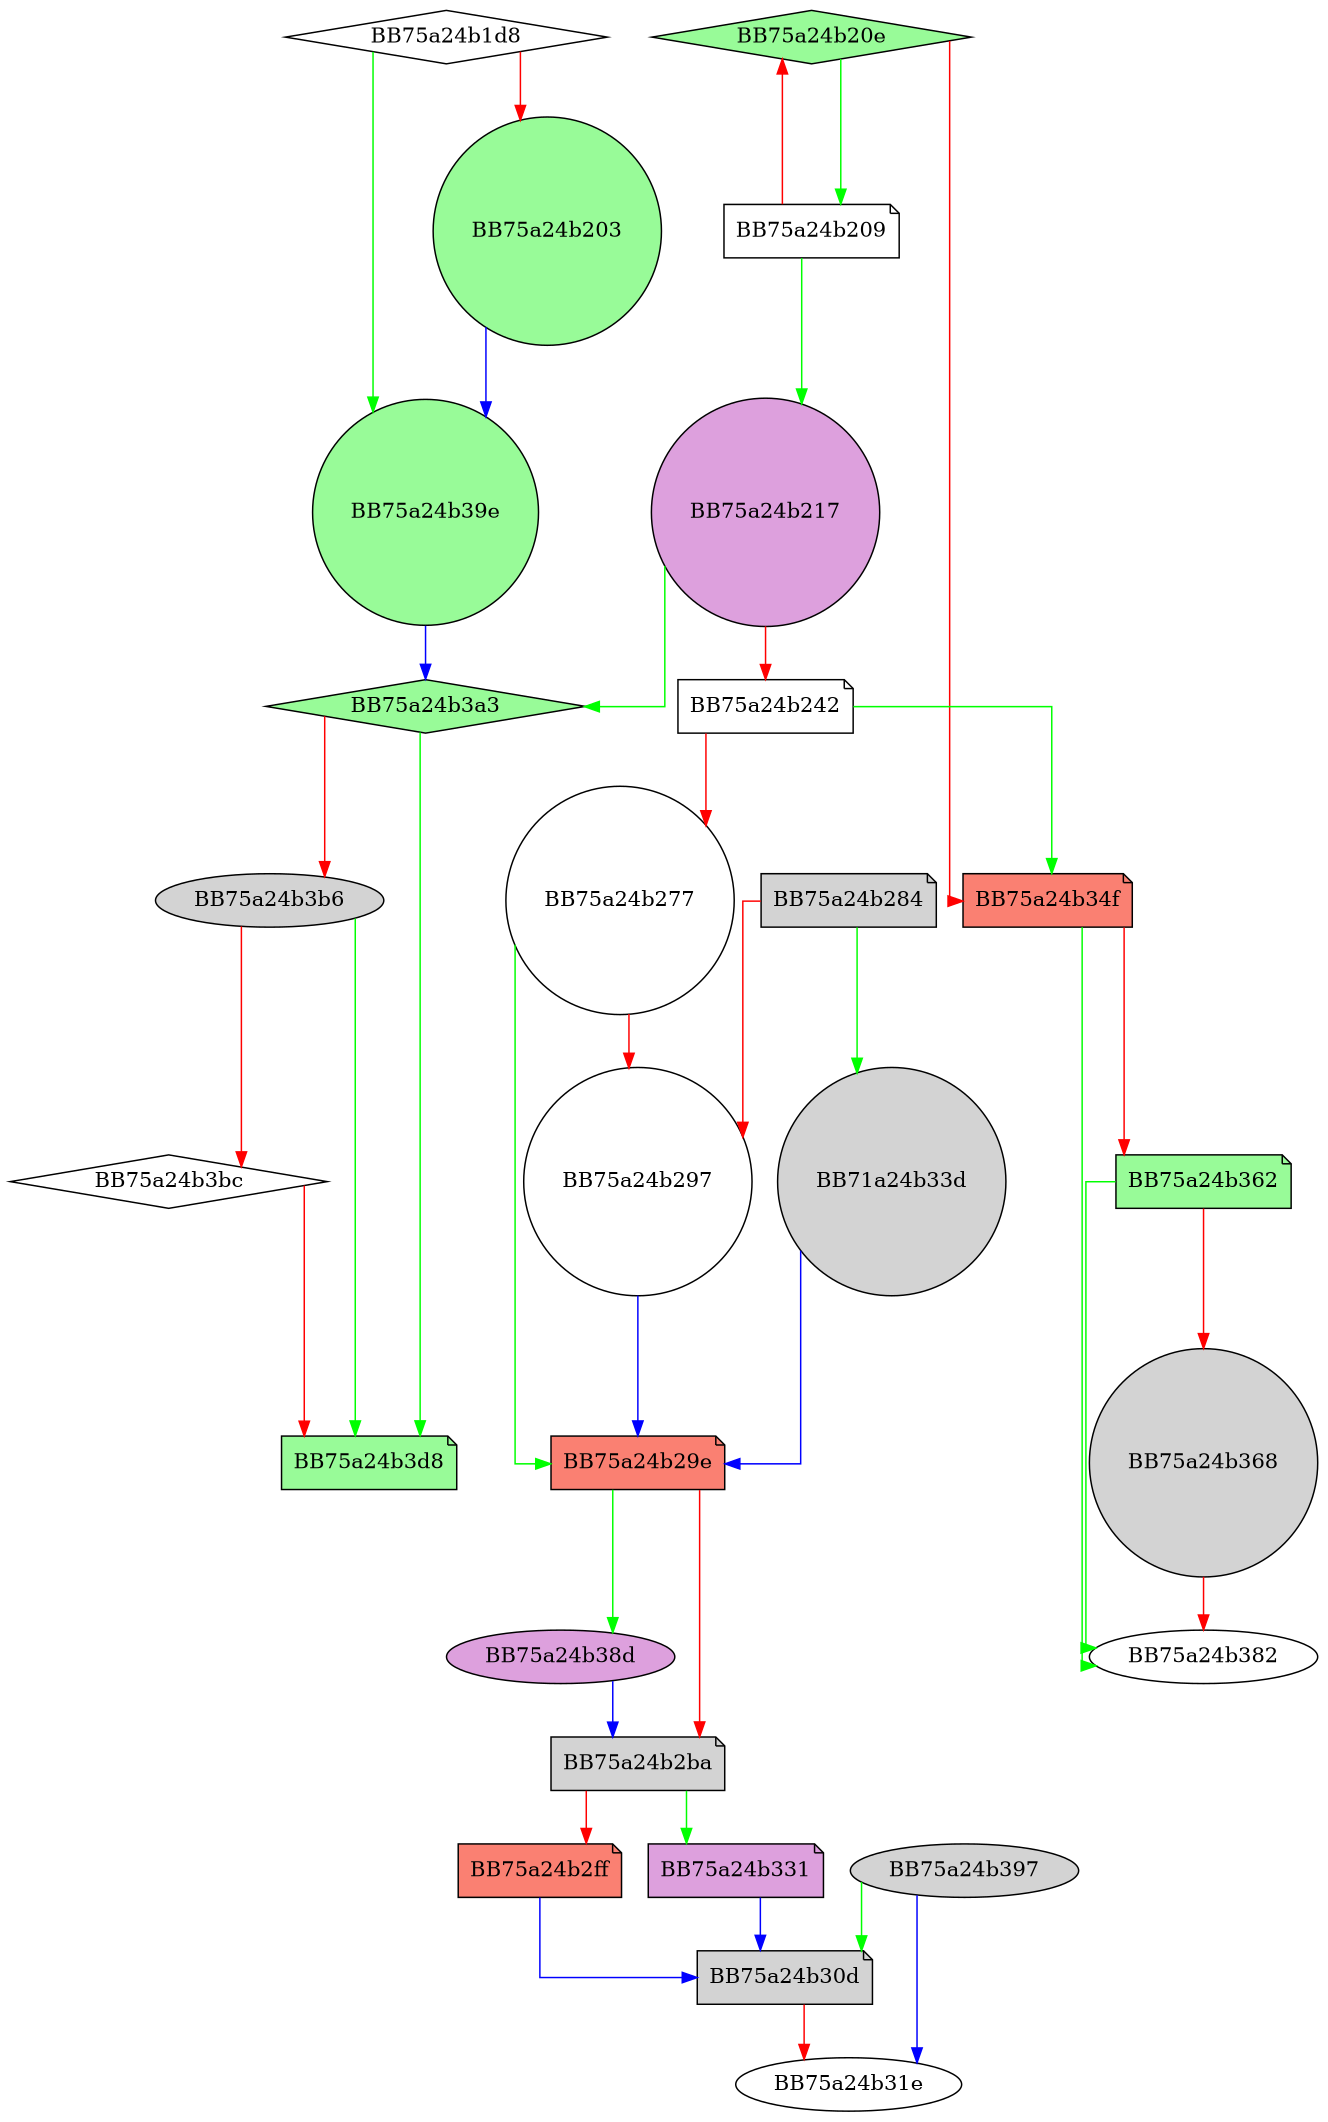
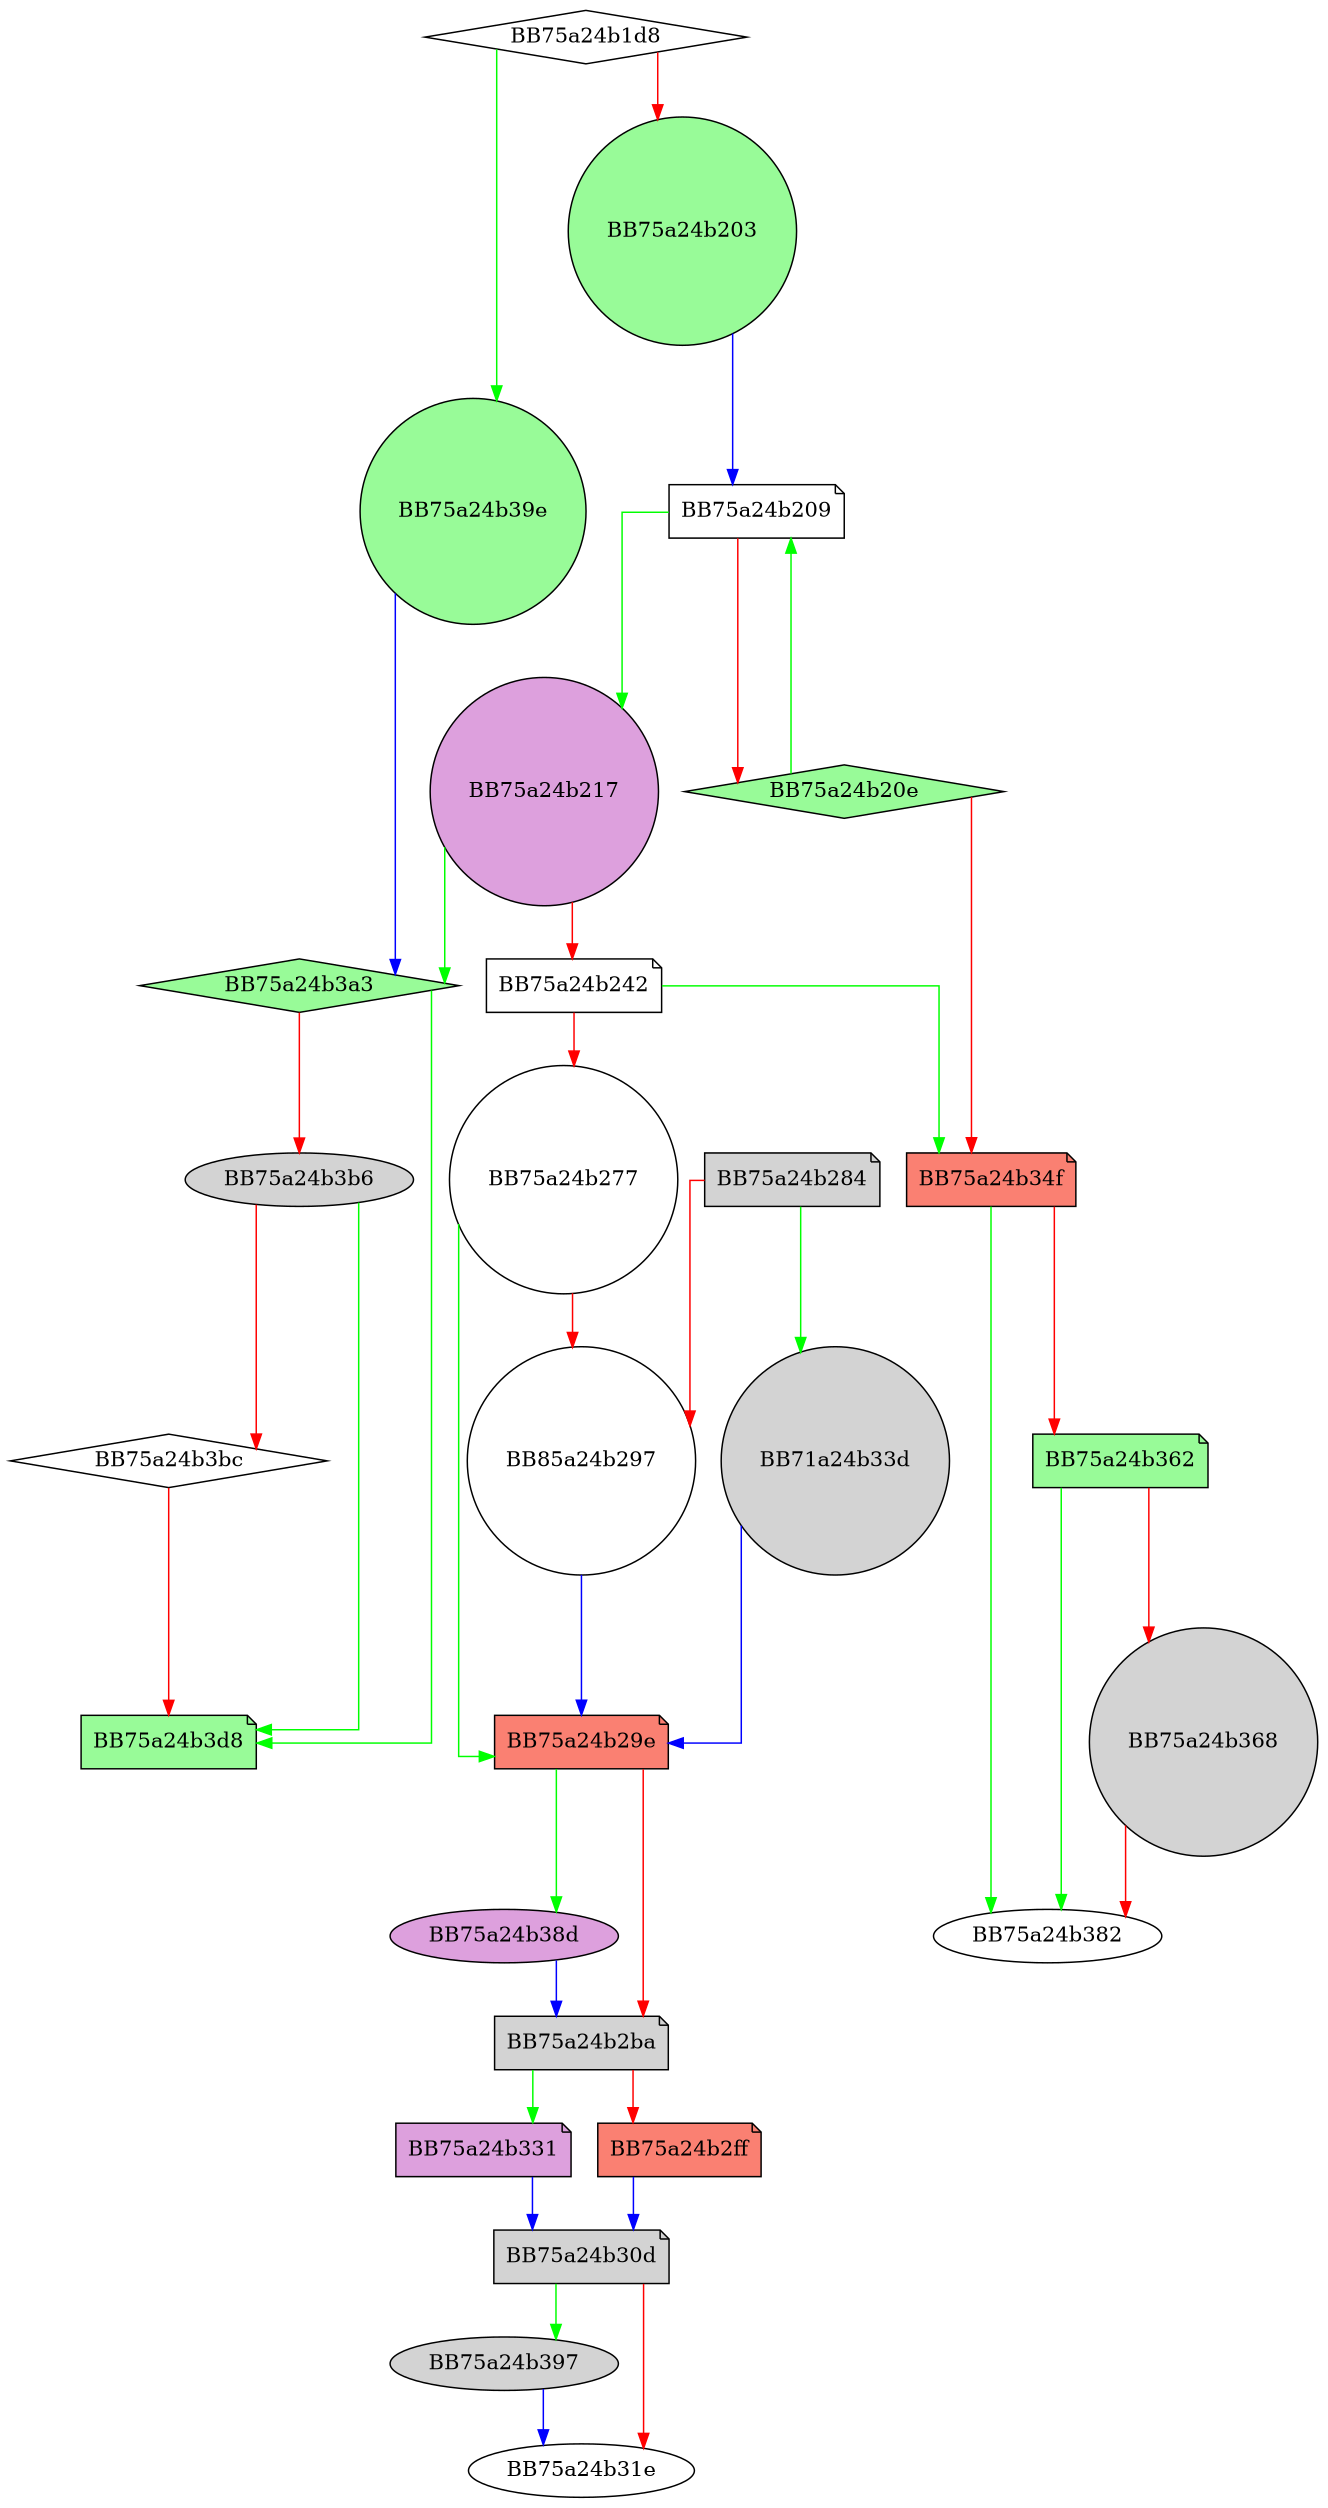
edge "BB75a24b203" -> "BB75a24b39e": now "BB75a24b203" -> "BB75a24b209"
node "BB75a24b297": label "BB75a24b297" -> "BB85a24b297"
edge "BB75a24b397" -> "BB75a24b30d": reversed
